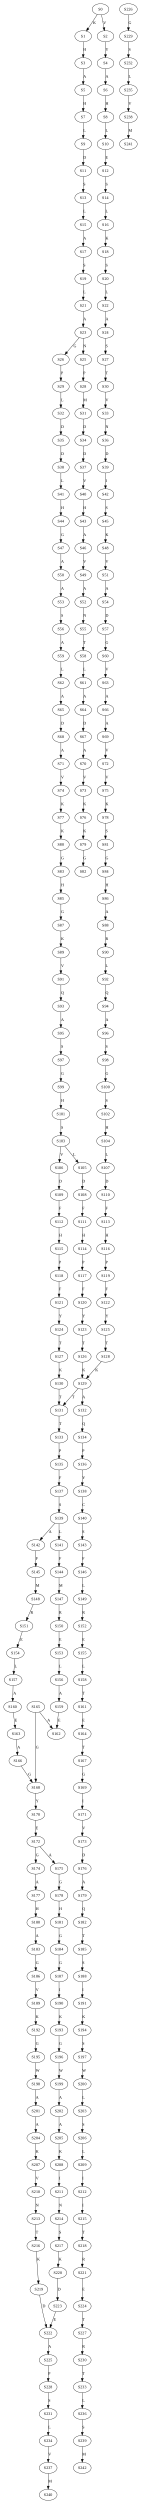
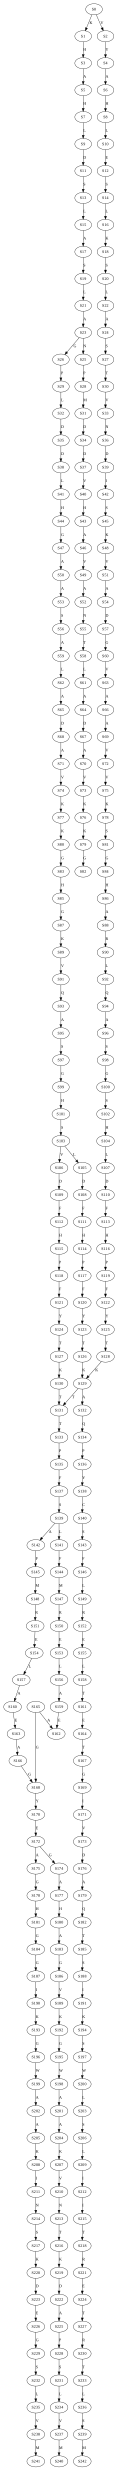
edge "S223" -> "S222": now "S223" -> "S226"
